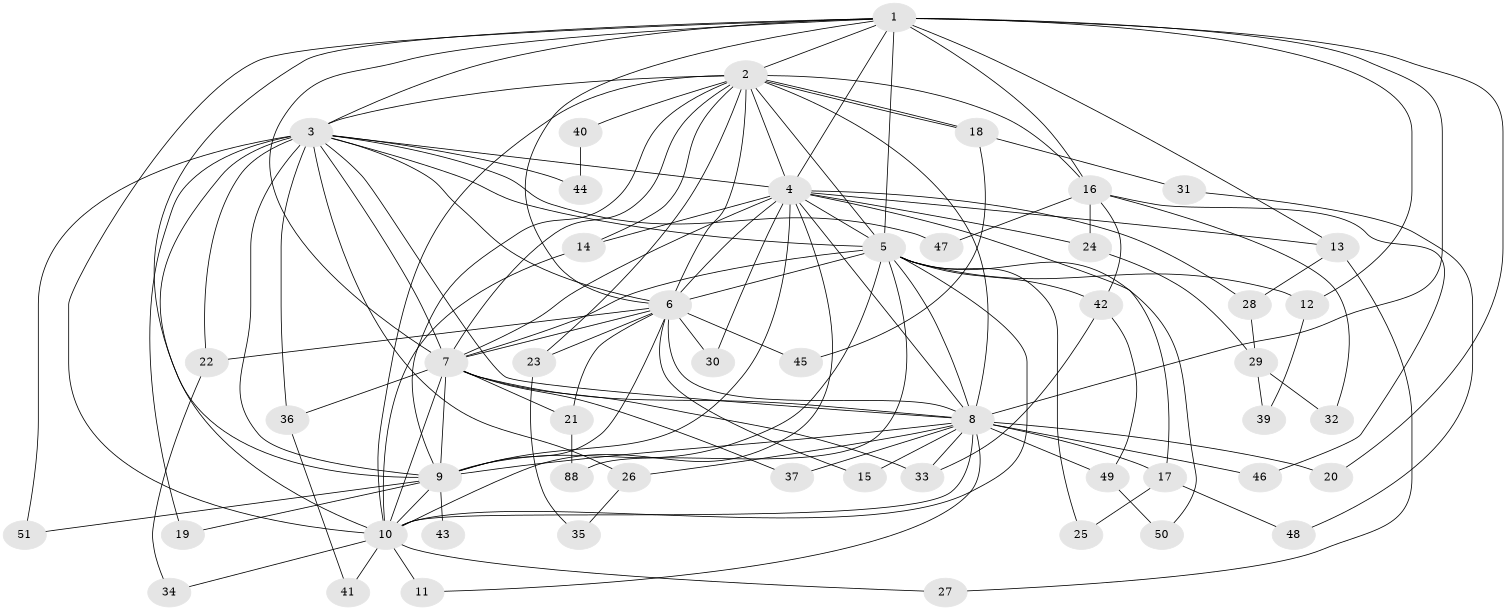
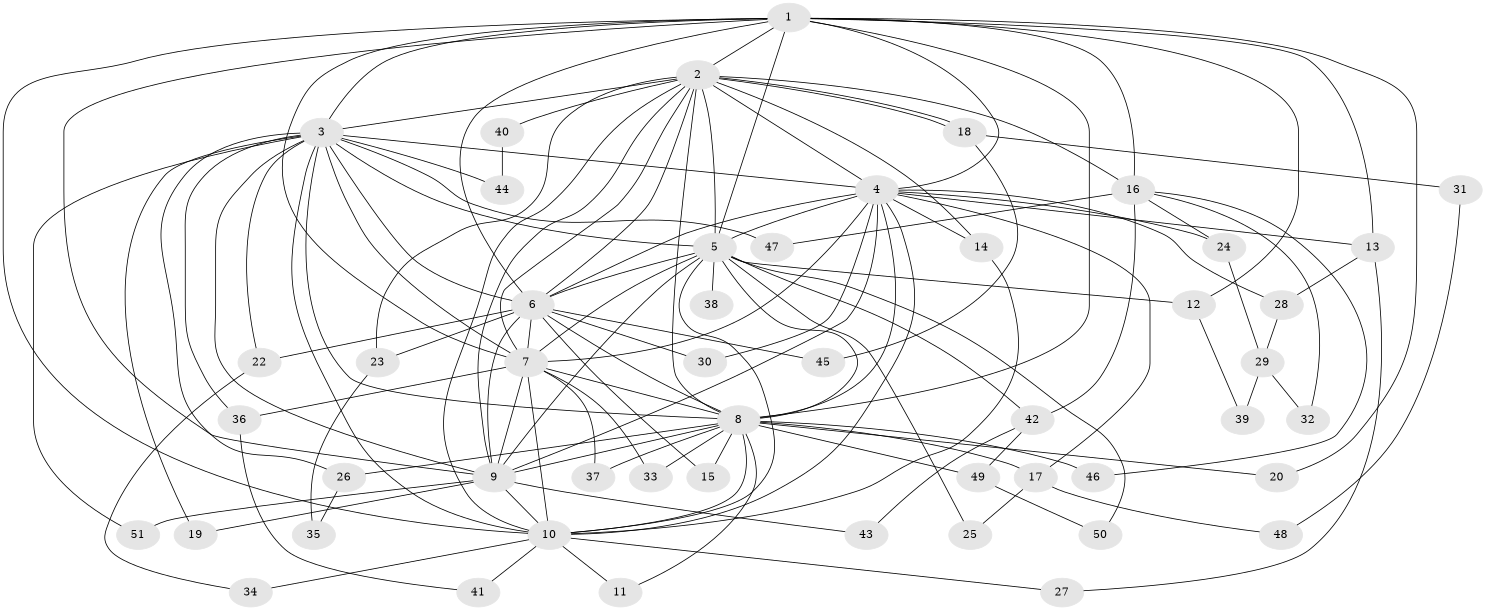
edge "42" -- "33": now "42" -- "43"
node "21": removed
node "88": label "88" -> "38"
